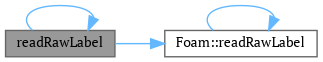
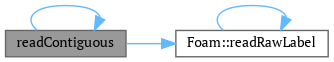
node "readRawLabel": label "readRawLabel" -> "readContiguous"
